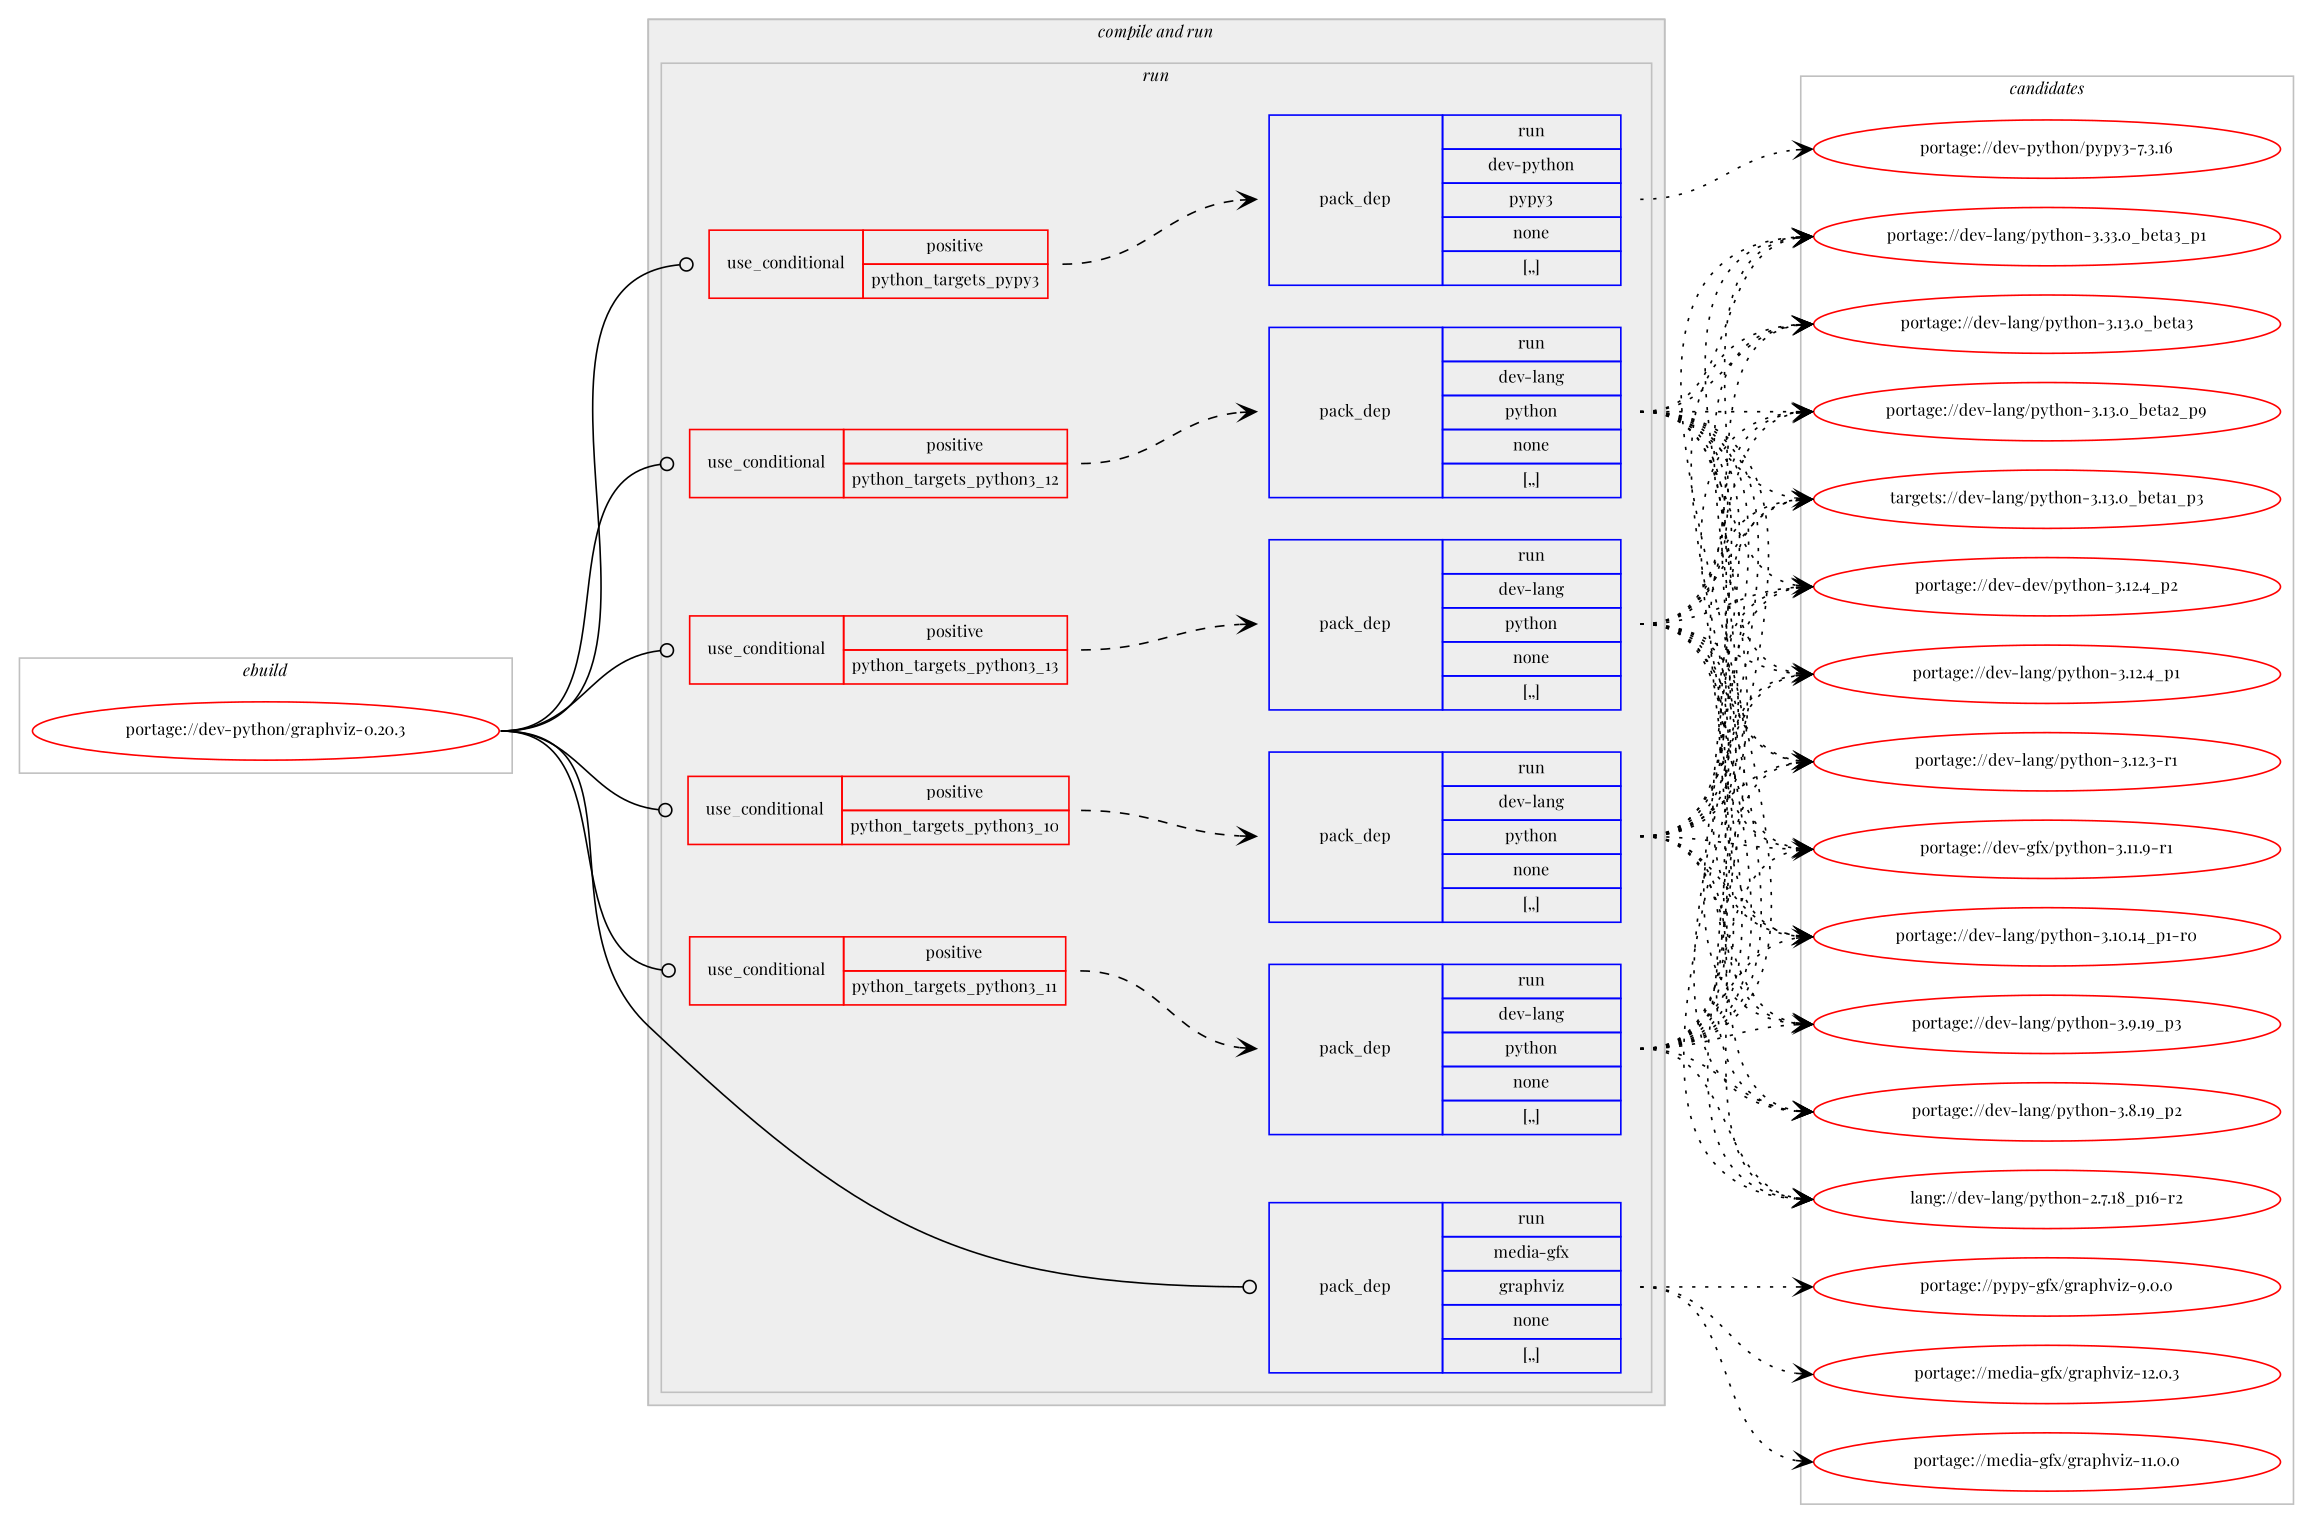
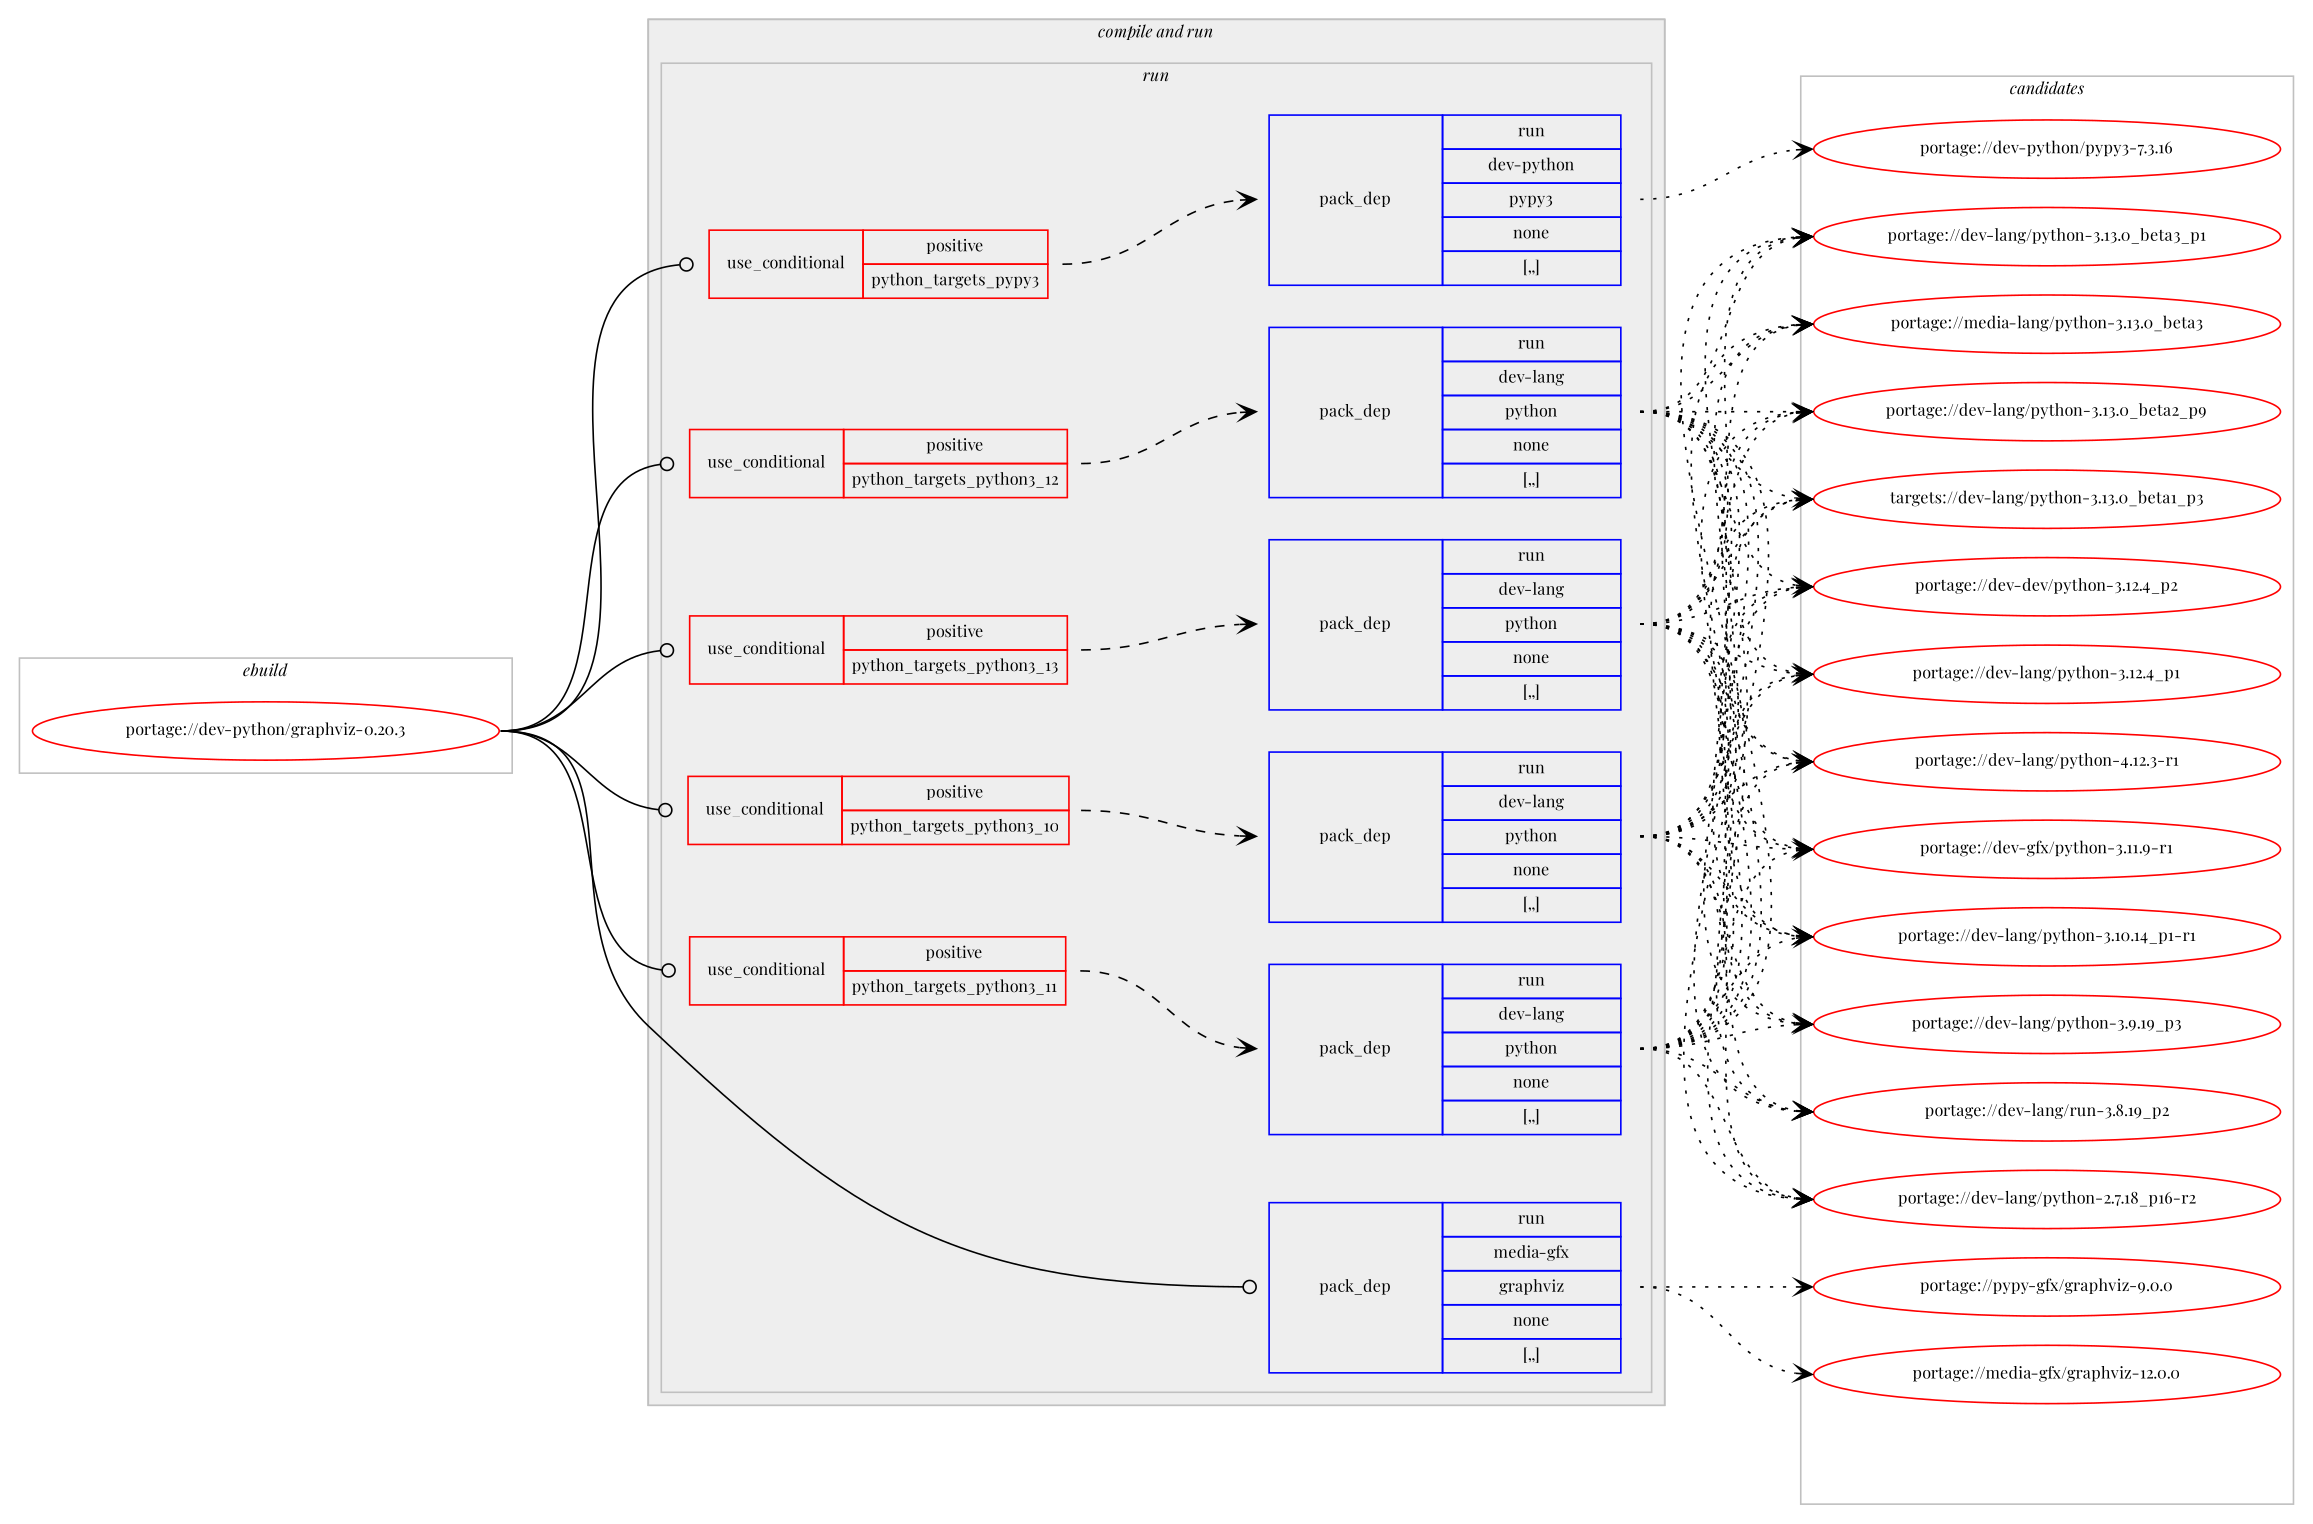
node "portage://dev-lang/python-3.33.0_beta3_p1": label "portage://dev-lang/python-3.33.0_beta3_p1" -> "portage://dev-lang/python-3.13.0_beta3_p1"
node "portage://dev-lang/python-3.13.0_beta3": label "portage://dev-lang/python-3.13.0_beta3" -> "portage://media-lang/python-3.13.0_beta3"
node "portage://dev-lang/python-3.12.3-r1": label "portage://dev-lang/python-3.12.3-r1" -> "portage://dev-lang/python-4.12.3-r1"
node "portage://dev-lang/python-3.10.14_p1-r0": label "portage://dev-lang/python-3.10.14_p1-r0" -> "portage://dev-lang/python-3.10.14_p1-r1"
node "portage://dev-lang/python-3.8.19_p2": label "portage://dev-lang/python-3.8.19_p2" -> "portage://dev-lang/run-3.8.19_p2"
node "lang://dev-lang/python-2.7.18_p16-r2": label "lang://dev-lang/python-2.7.18_p16-r2" -> "portage://dev-lang/python-2.7.18_p16-r2"
node "portage://media-gfx/graphviz-12.0.3": label "portage://media-gfx/graphviz-12.0.3" -> "portage://media-gfx/graphviz-12.0.0"
node "portage://media-gfx/graphviz-11.0.0": removed
